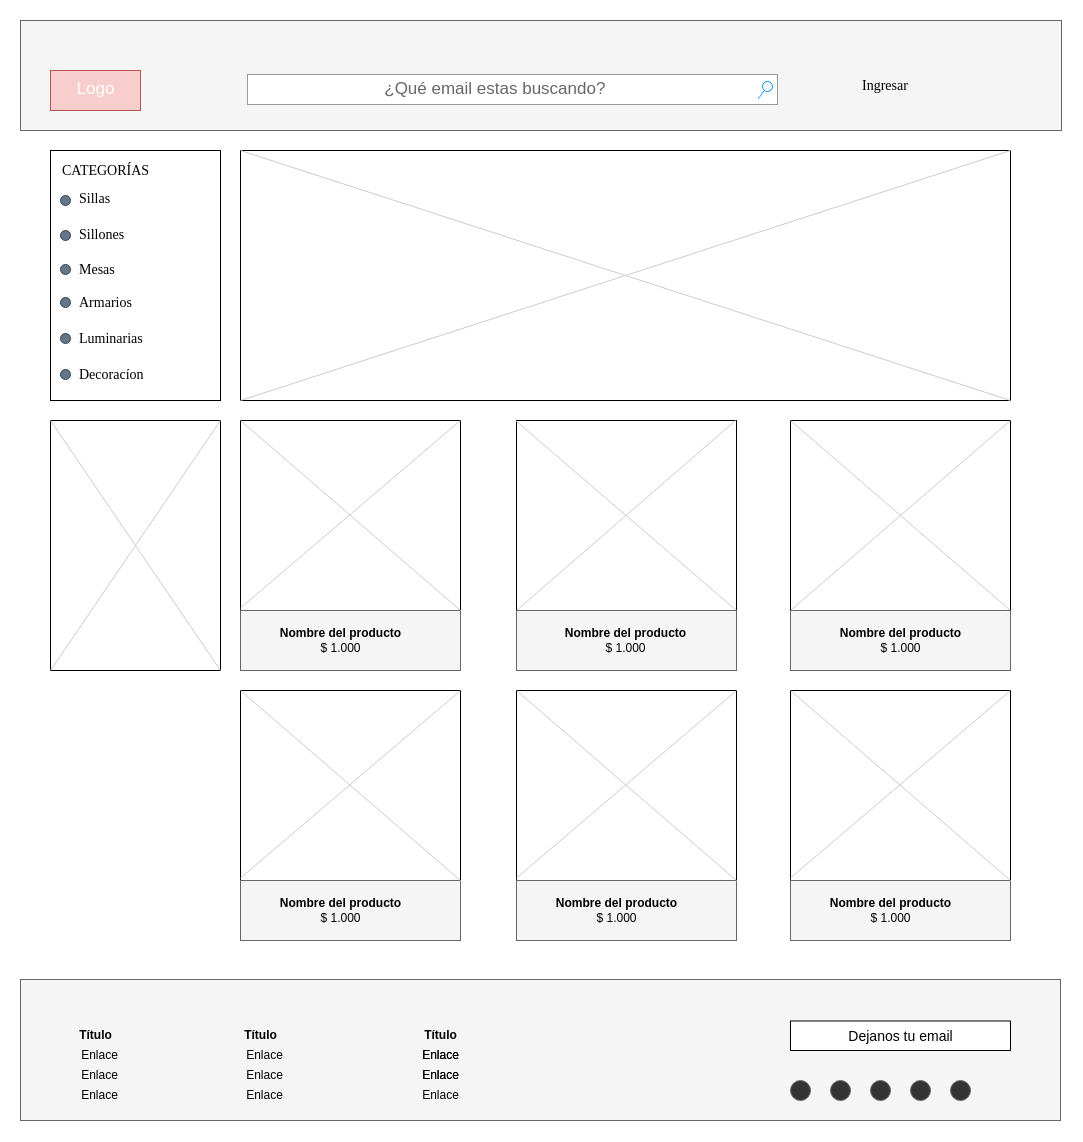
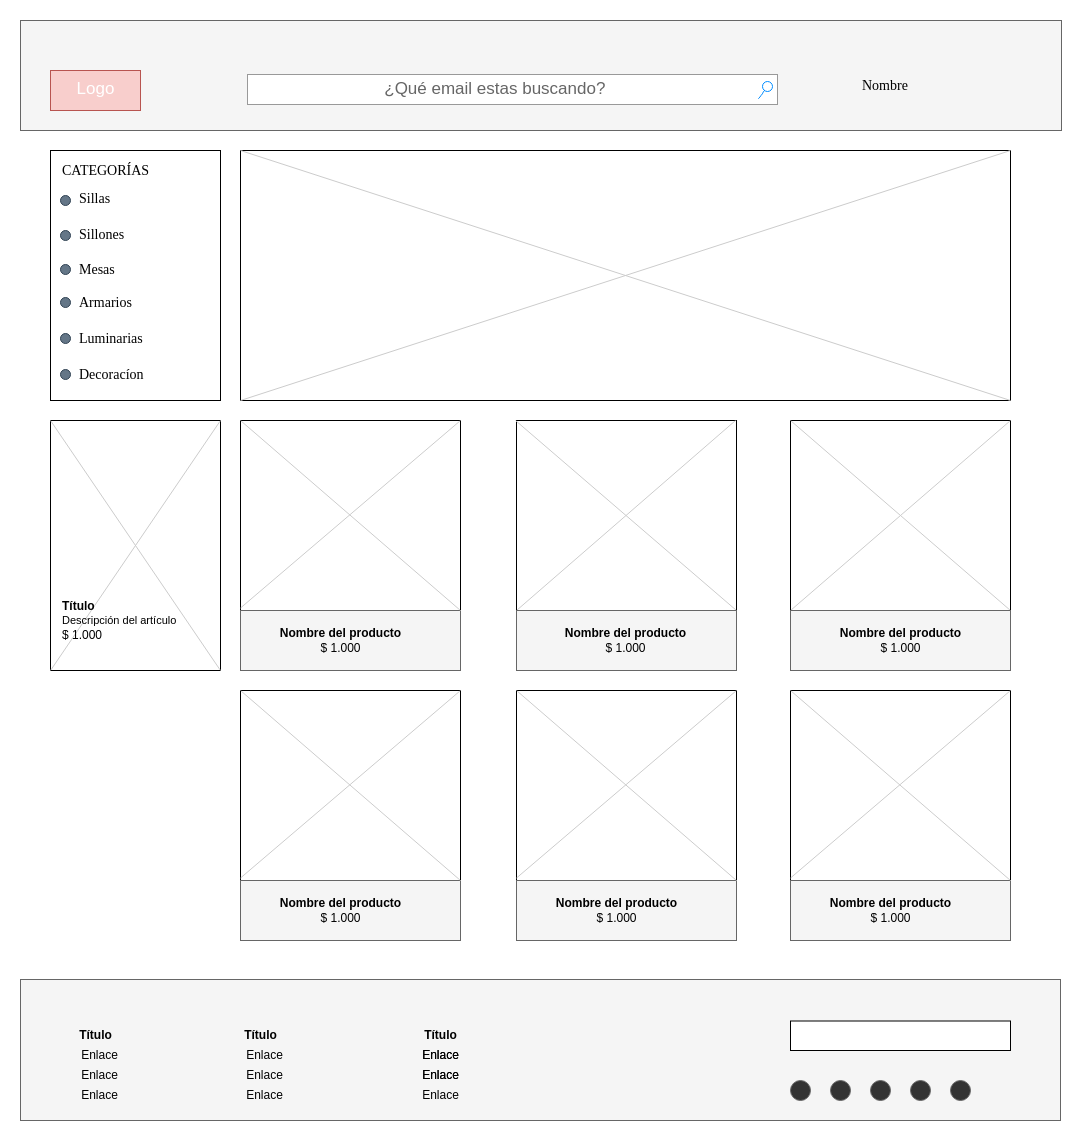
node "Ingresar": label "Ingresar" -> "Nombre"
node "Título Descripción del artículo $ 1.000": added
node "Dejanos tu email": removed
